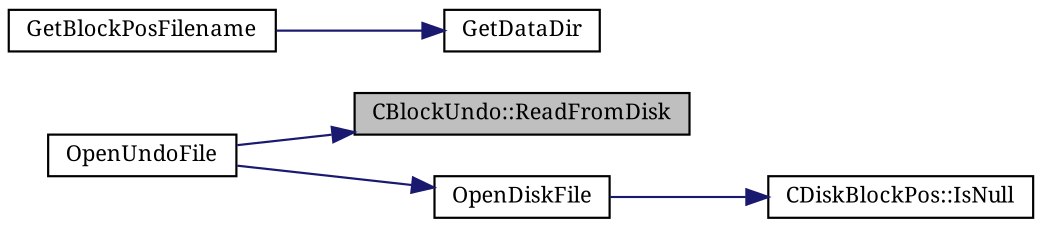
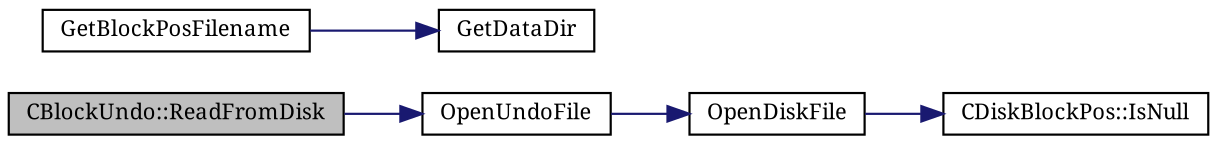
edge "OpenUndoFile" -> "CBlockUndo::ReadFromDisk": reversed
